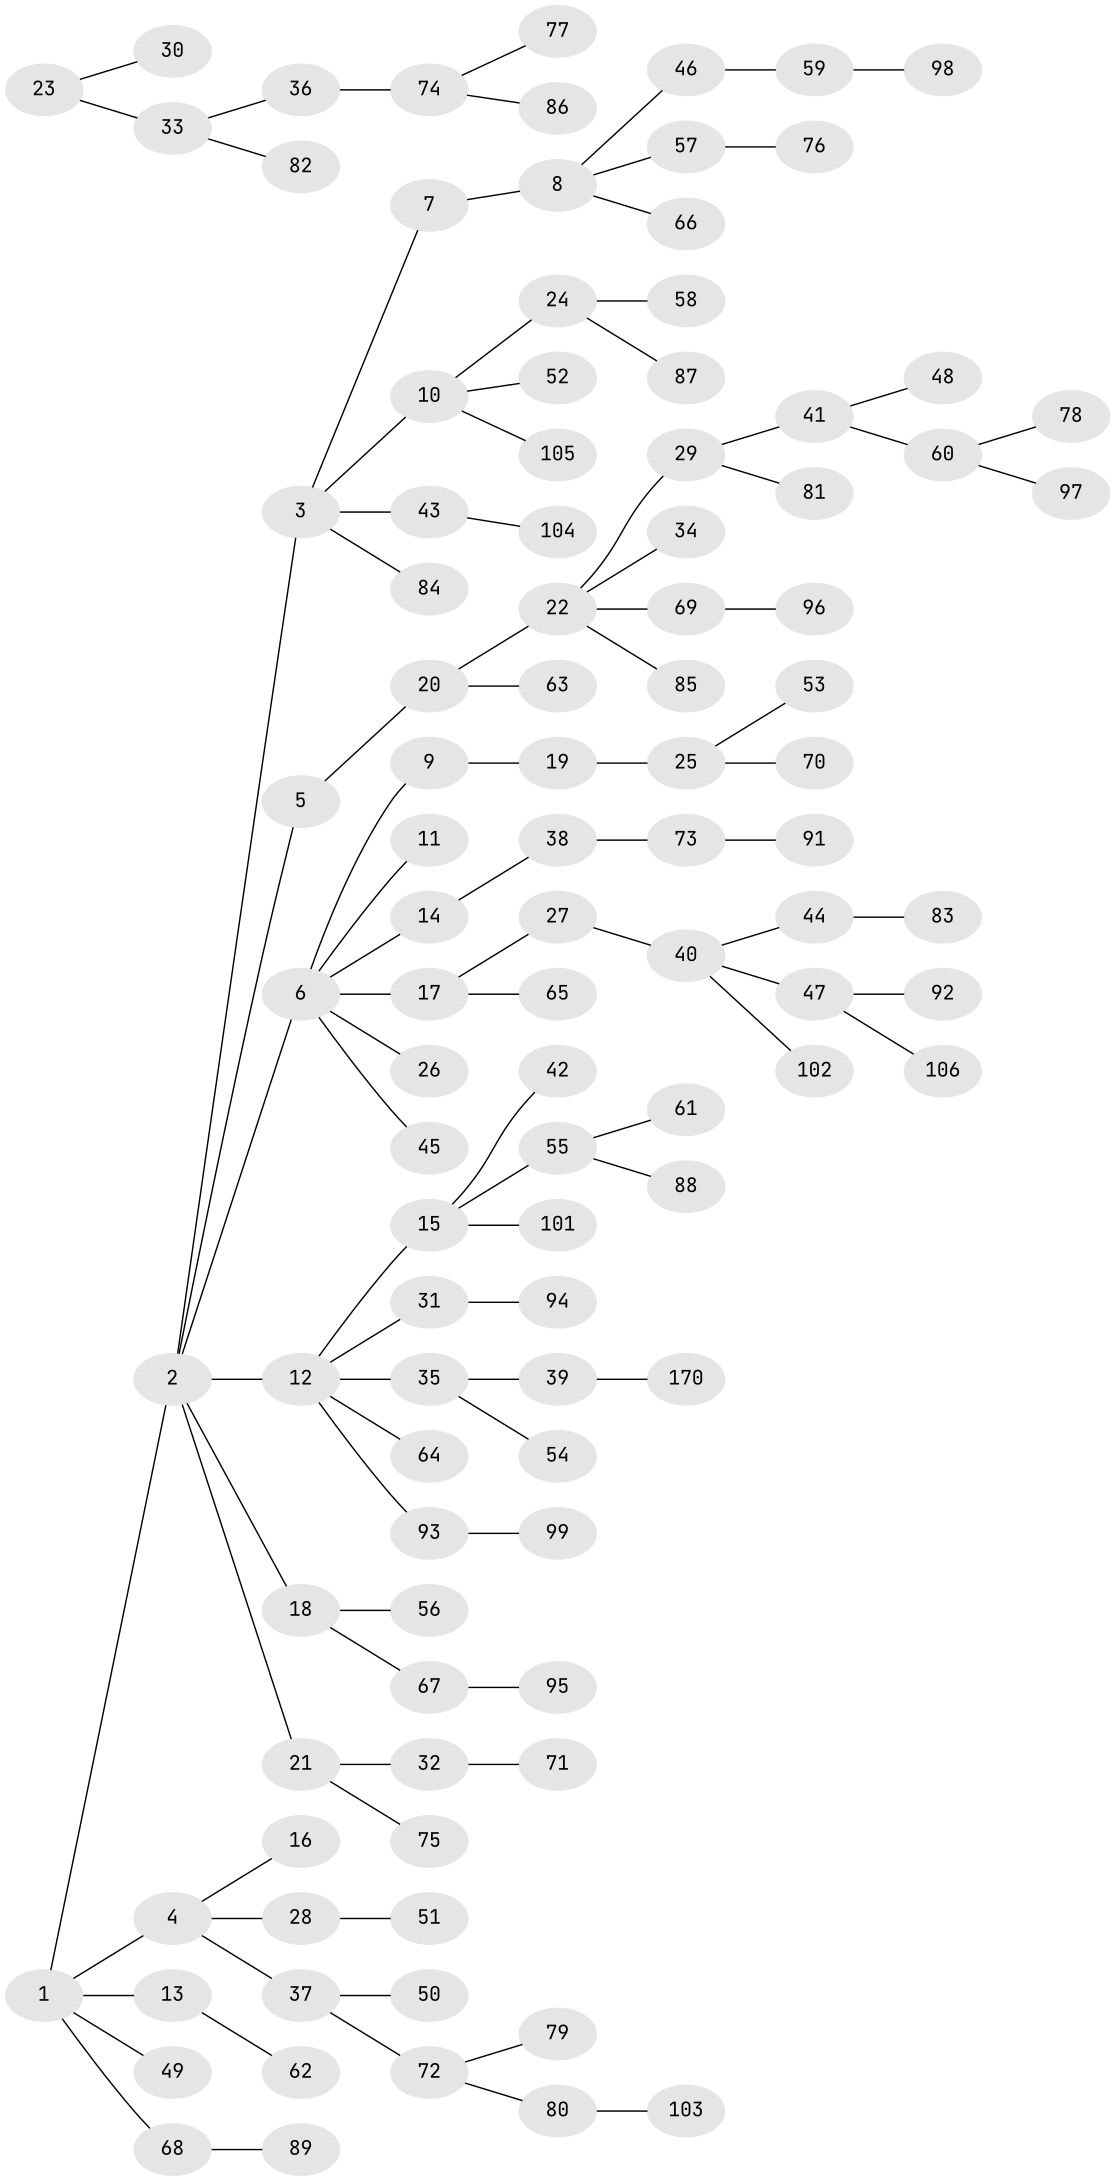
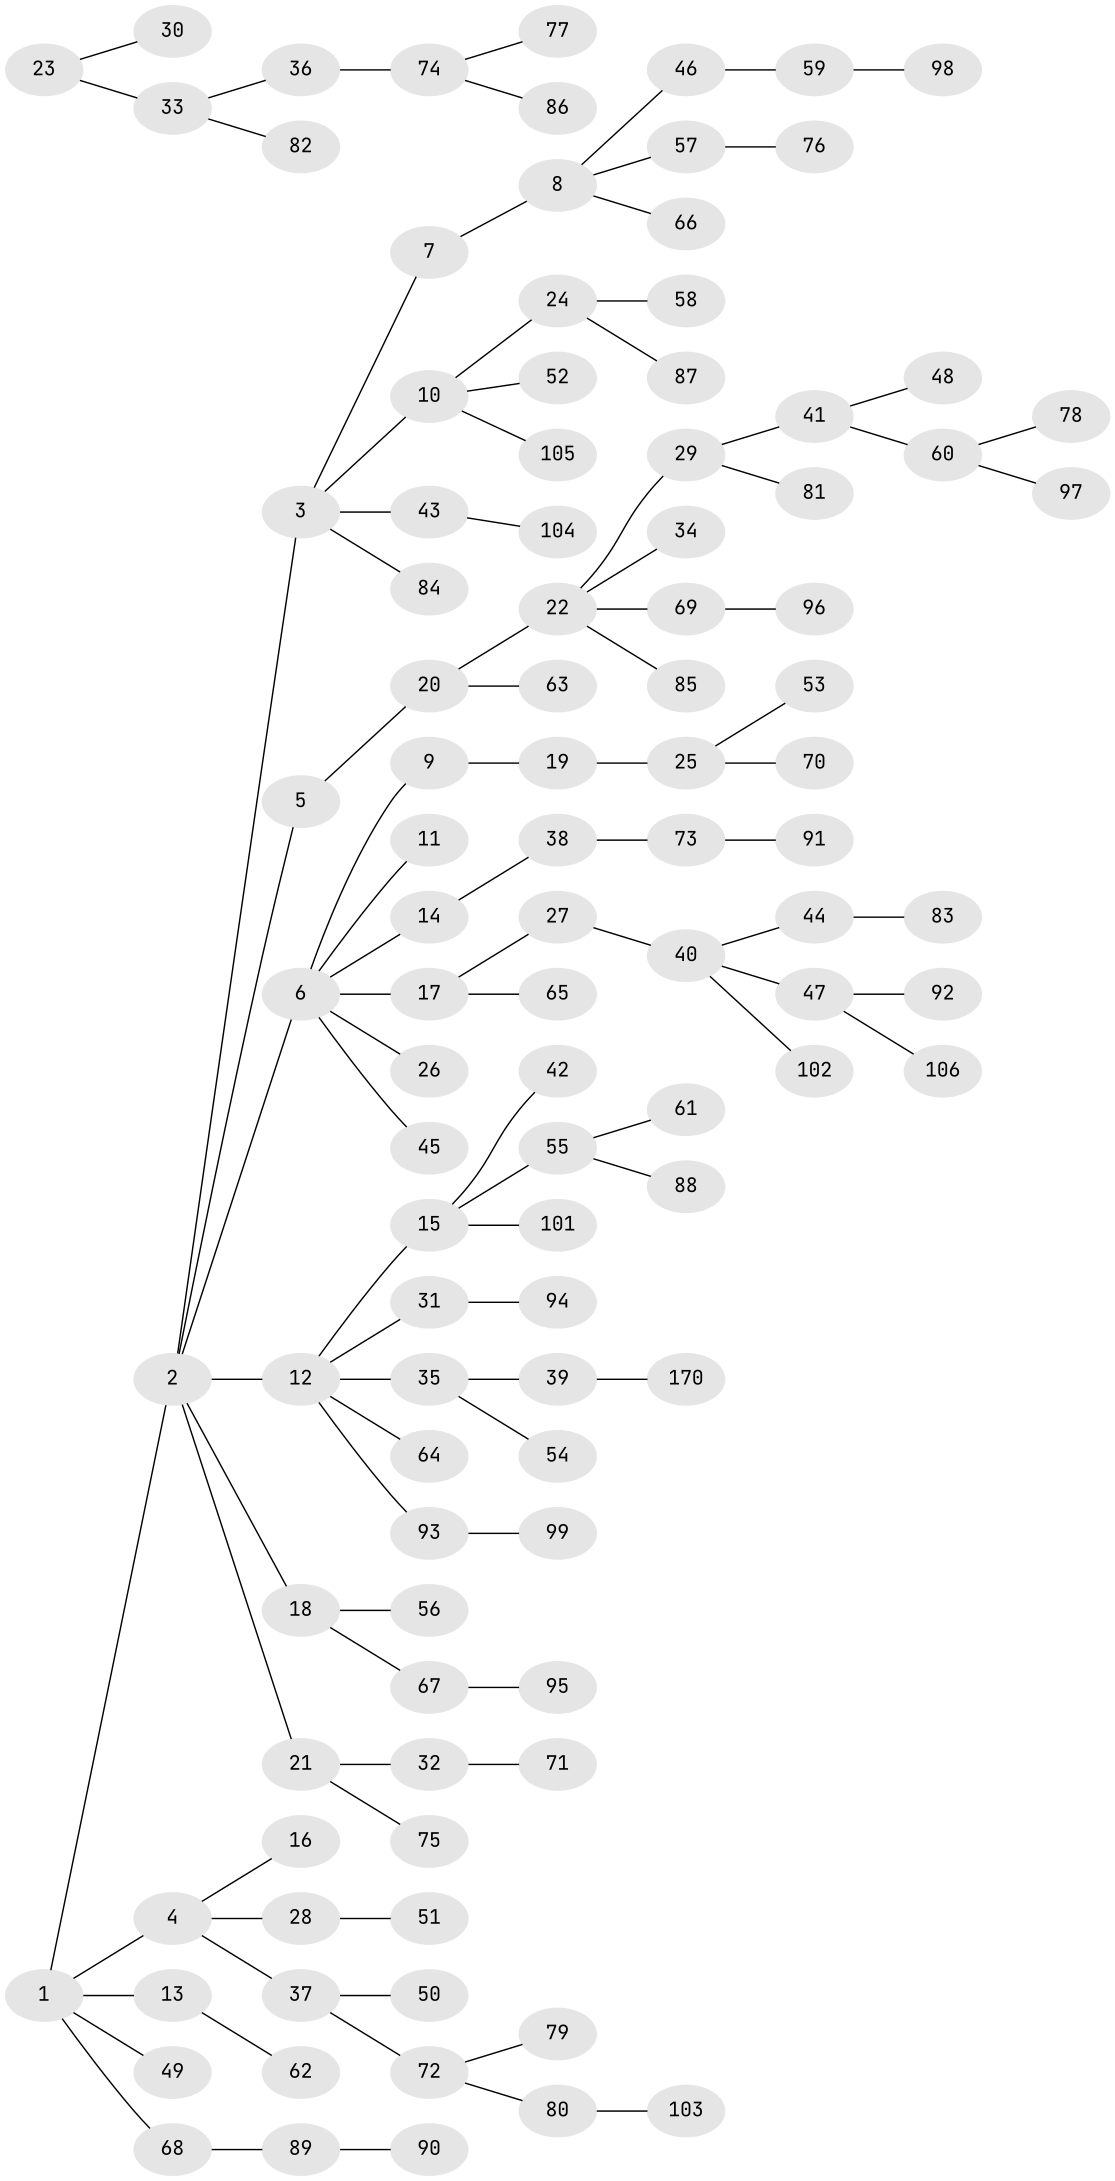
node "90": added
